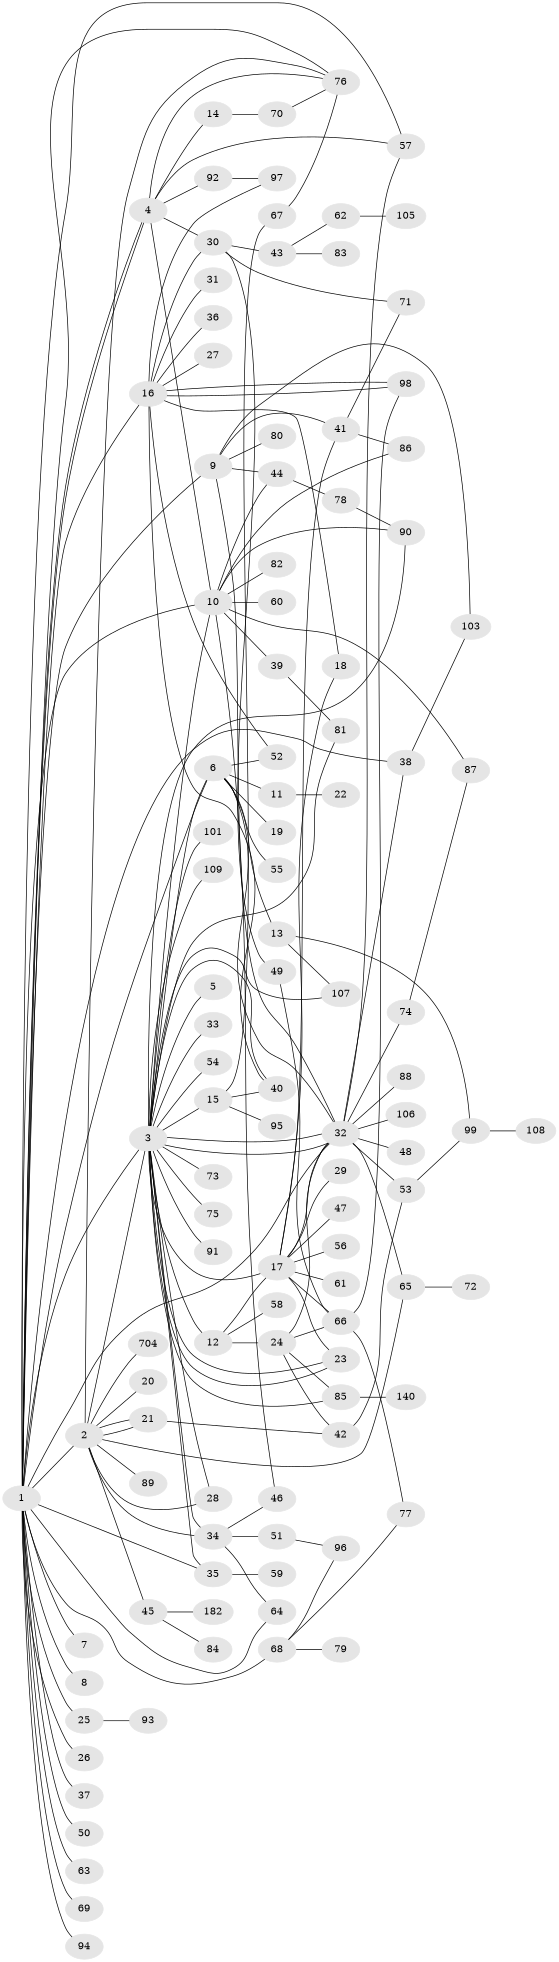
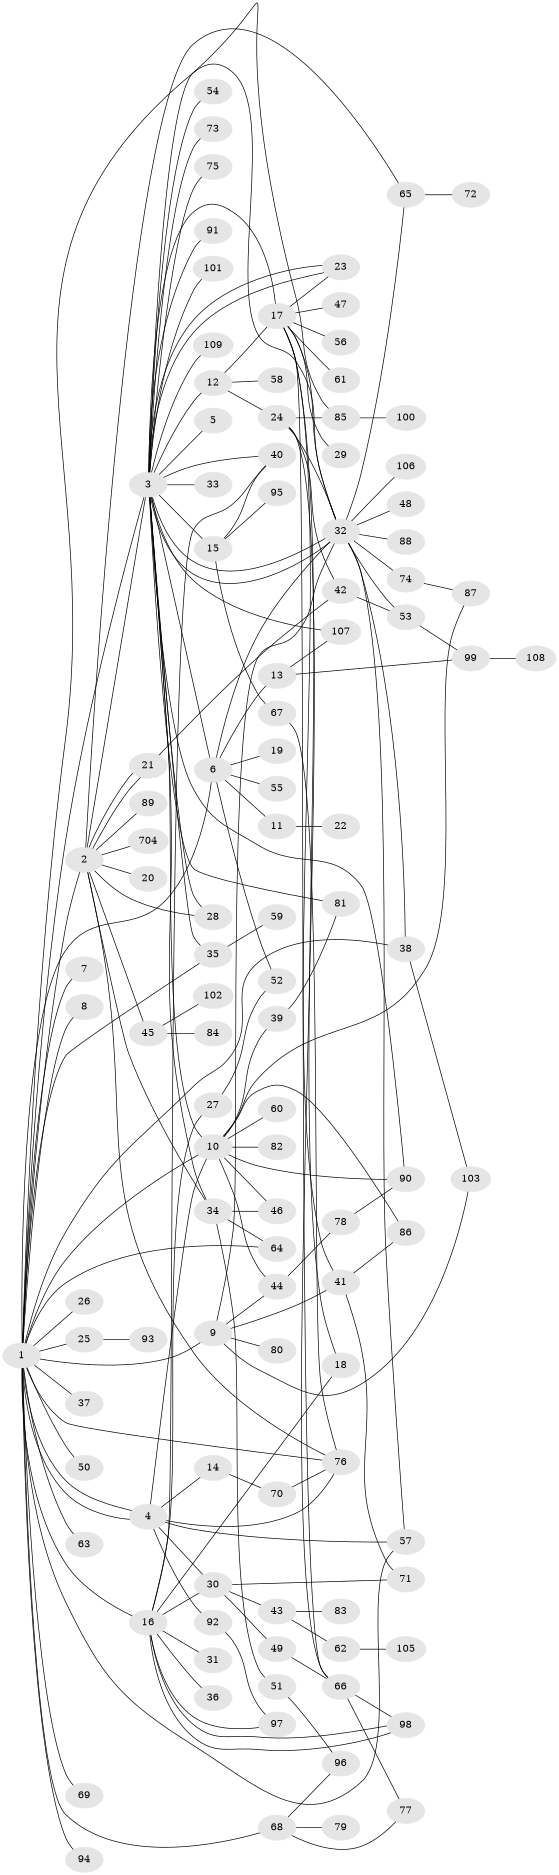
edge "16" -- "52": now "27" -- "52"
node "140": label "140" -> "100"
node "182": label "182" -> "102"
